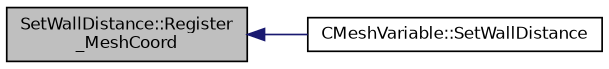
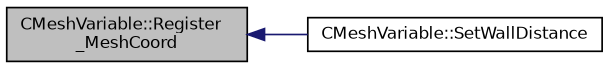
node "SetWallDistance::Register _MeshCoord": label "SetWallDistance::Register _MeshCoord" -> "CMeshVariable::Register _MeshCoord"
